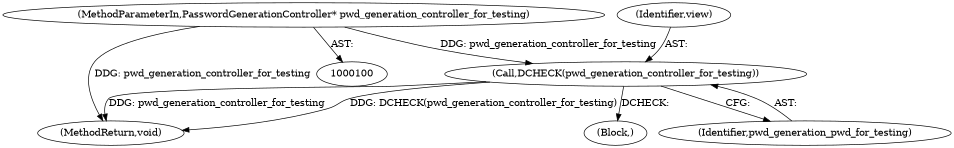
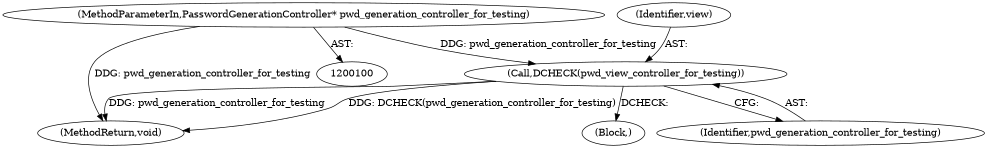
node "1000100": label "1000100" -> "1200100"
node "(Call,DCHECK(pwd_generation_controller_for_testing))": label "(Call,DCHECK(pwd_generation_controller_for_testing))" -> "(Call,DCHECK(pwd_view_controller_for_testing))"
node "(Identifier,pwd_generation_pwd_for_testing)": label "(Identifier,pwd_generation_pwd_for_testing)" -> "(Identifier,pwd_generation_controller_for_testing)"
